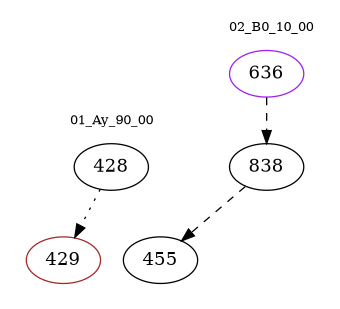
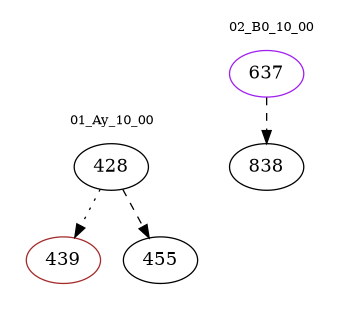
node "636": label "636" -> "637"
cluster "01_Ay_90_00": label "01_Ay_90_00" -> "01_Ay_10_00"
edge "838" -> "455": now "428" -> "455"
node "429": label "429" -> "439"
